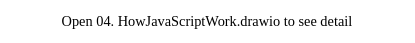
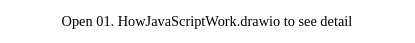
node "Open 04. HowJavaScriptWork.drawio to see detail": label "Open 04. HowJavaScriptWork.drawio to see detail" -> "Open 01. HowJavaScriptWork.drawio to see detail"
